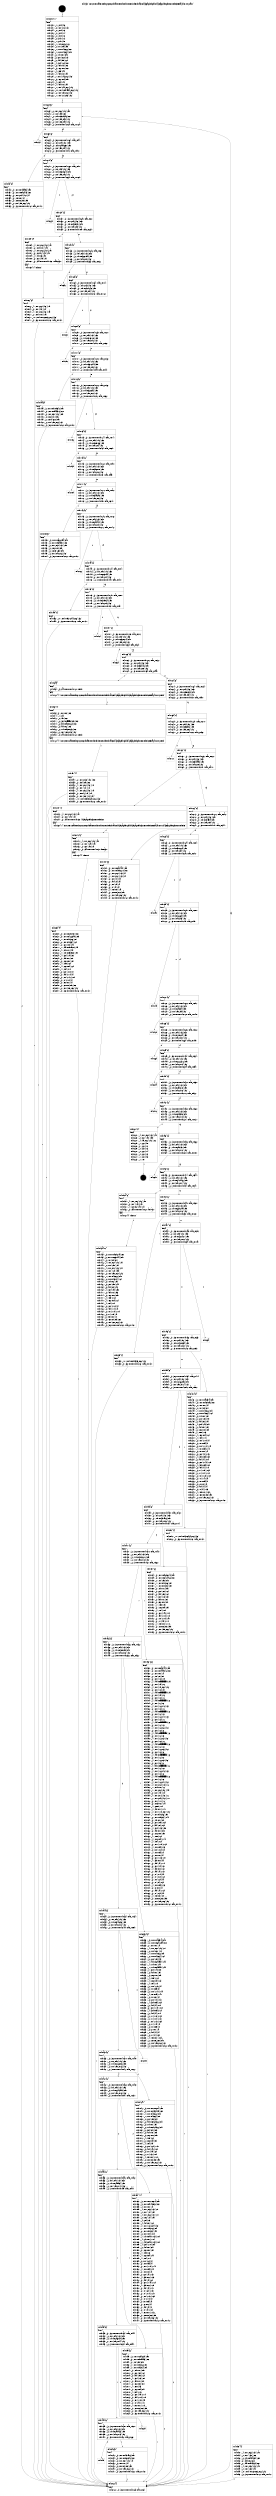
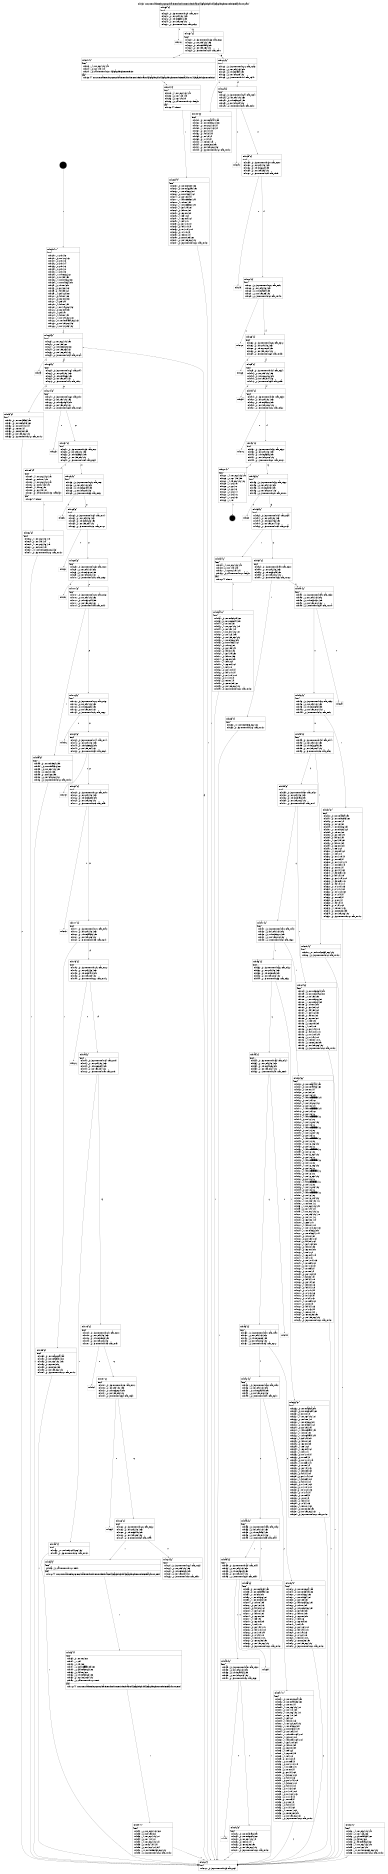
edge "0x40181f [28]" -> "0x40183b [28]": removed, label "16"
